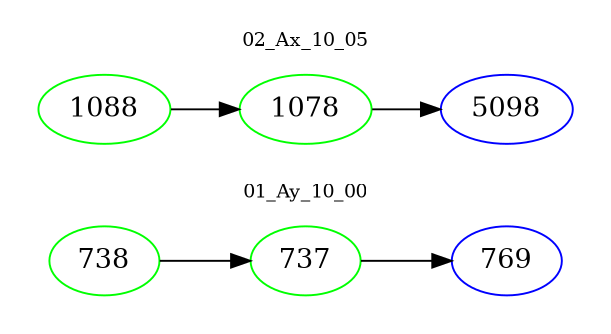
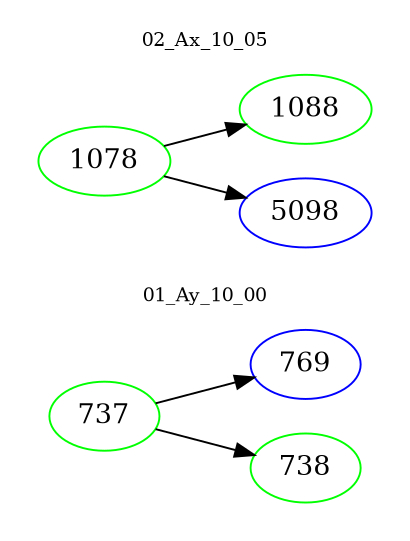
edge "1088" -> "1078": reversed
edge "738" -> "737": reversed
